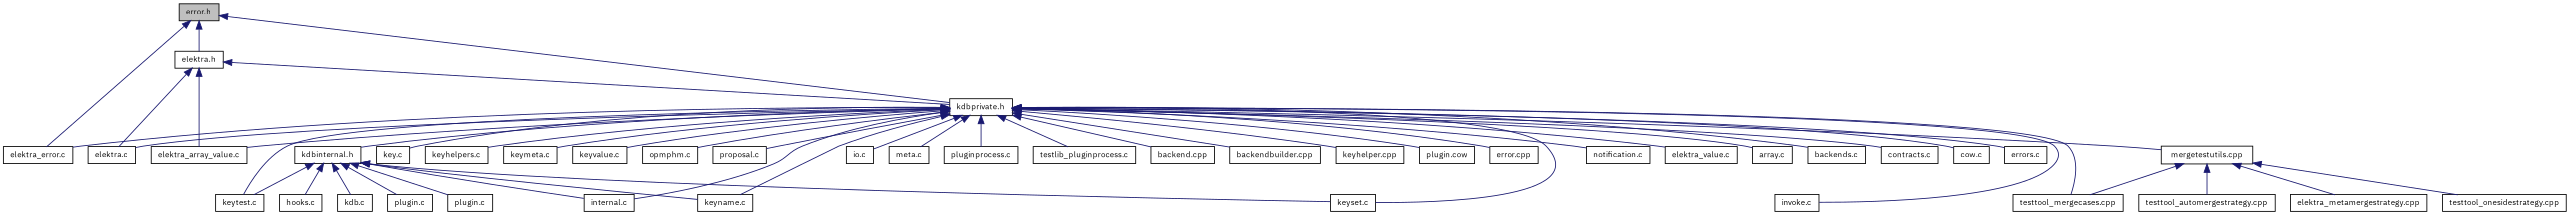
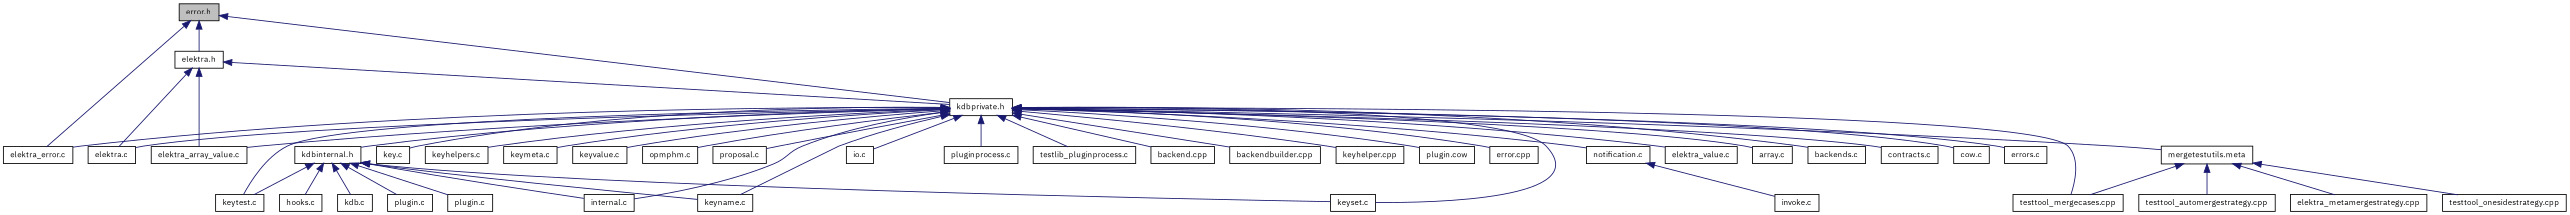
edge "invoke.c" -> "kdbprivate.h": now "invoke.c" -> "notification.c"
node "meta.c": removed
node "mergetestutils.cpp": label "mergetestutils.cpp" -> "mergetestutils.meta"
